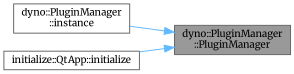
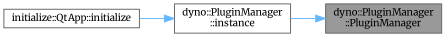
edge "initialize::QtApp::initialize" -> "dyno::PluginManager ::PluginManager": now "initialize::QtApp::initialize" -> "dyno::PluginManager ::instance"
